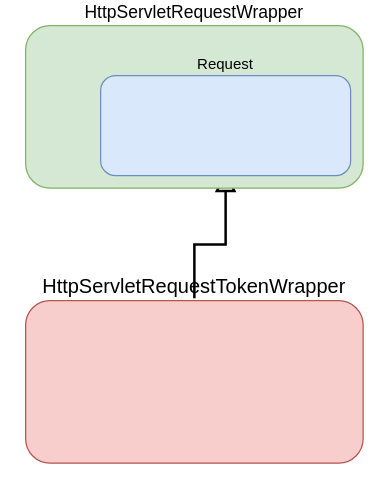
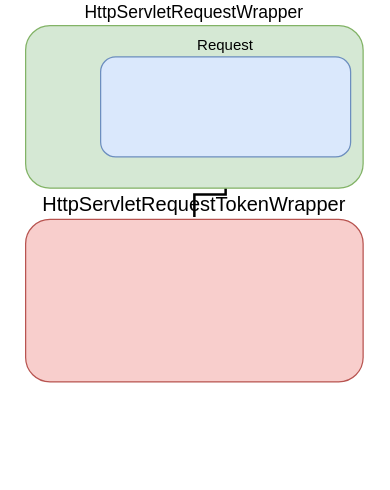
node "Request": moved (226, 126) -> (226, 107)
node "HttpServletRequestTokenWrapper": moved (194, 382) -> (194, 301)
